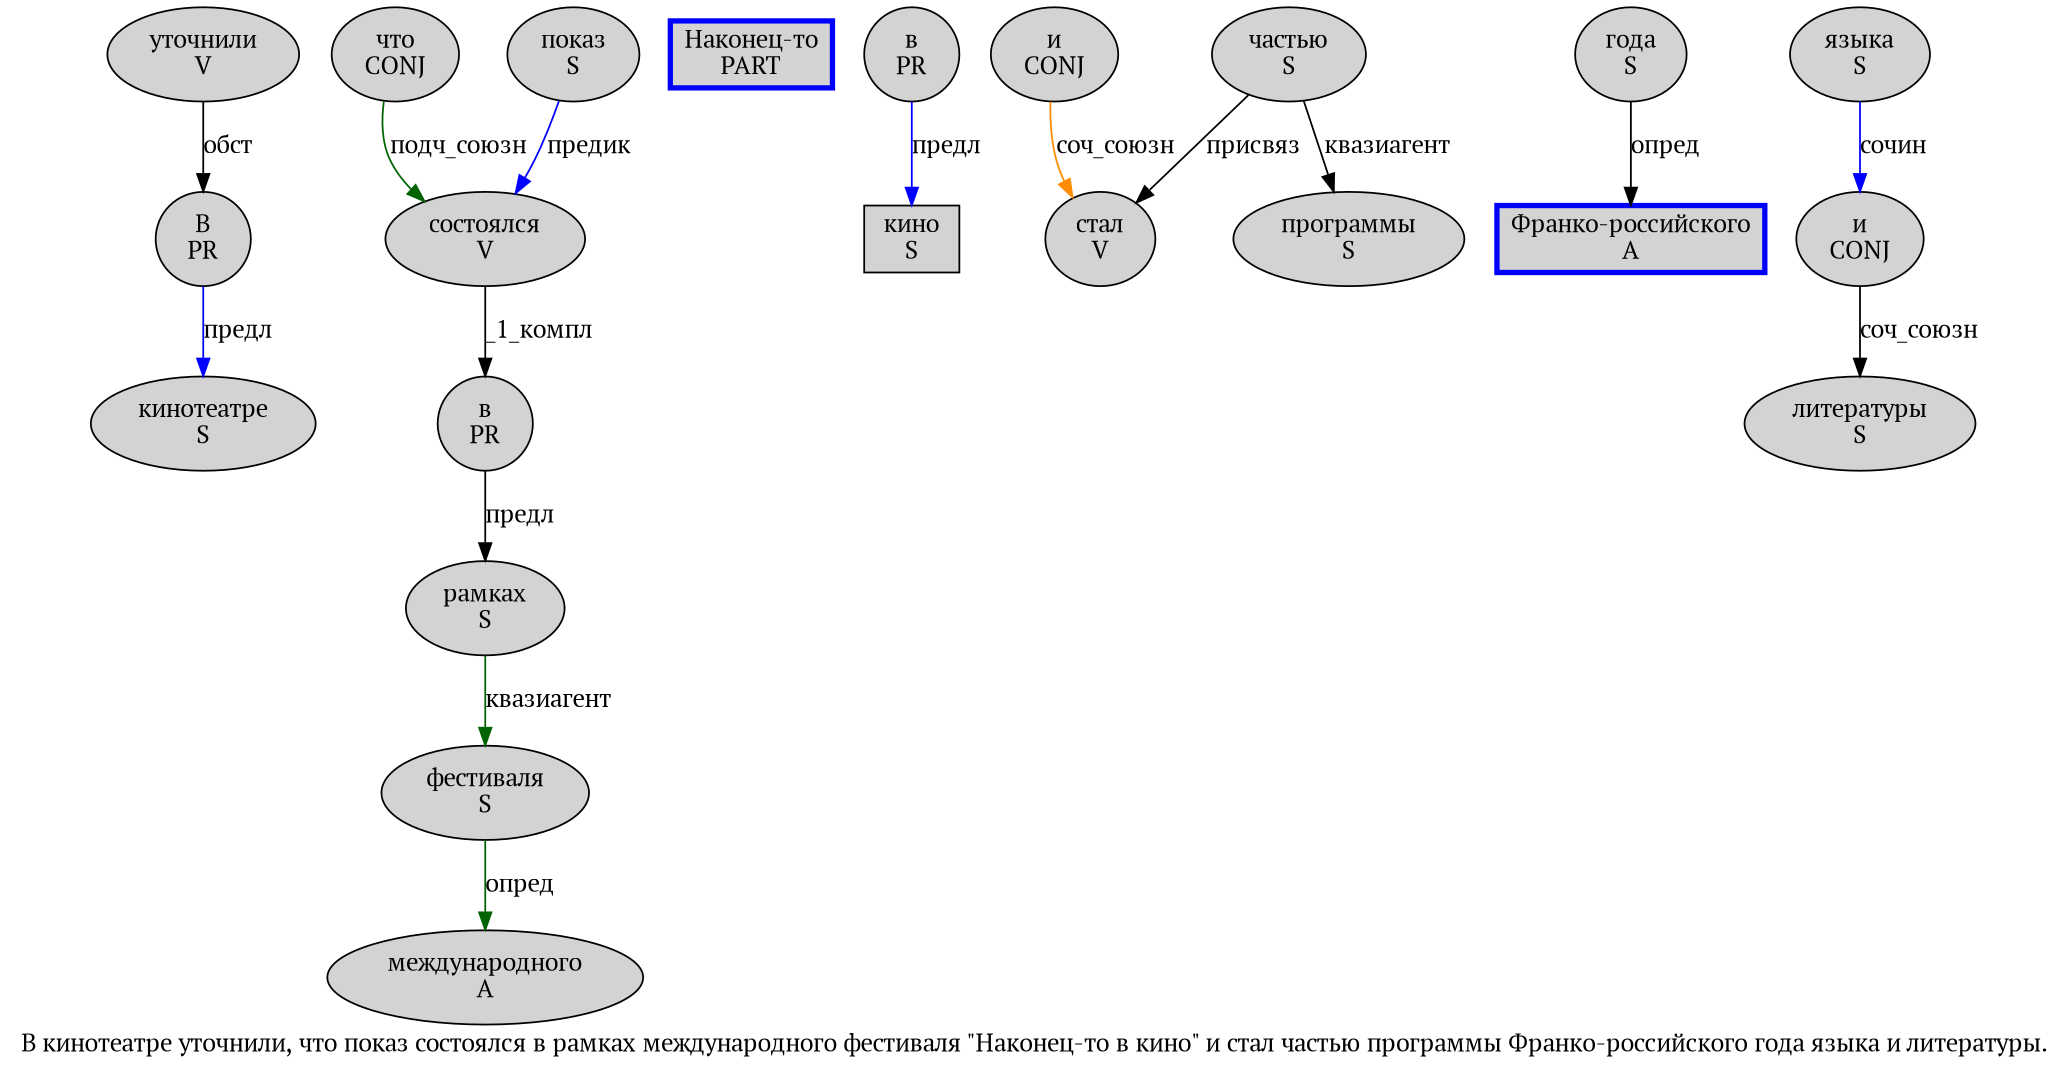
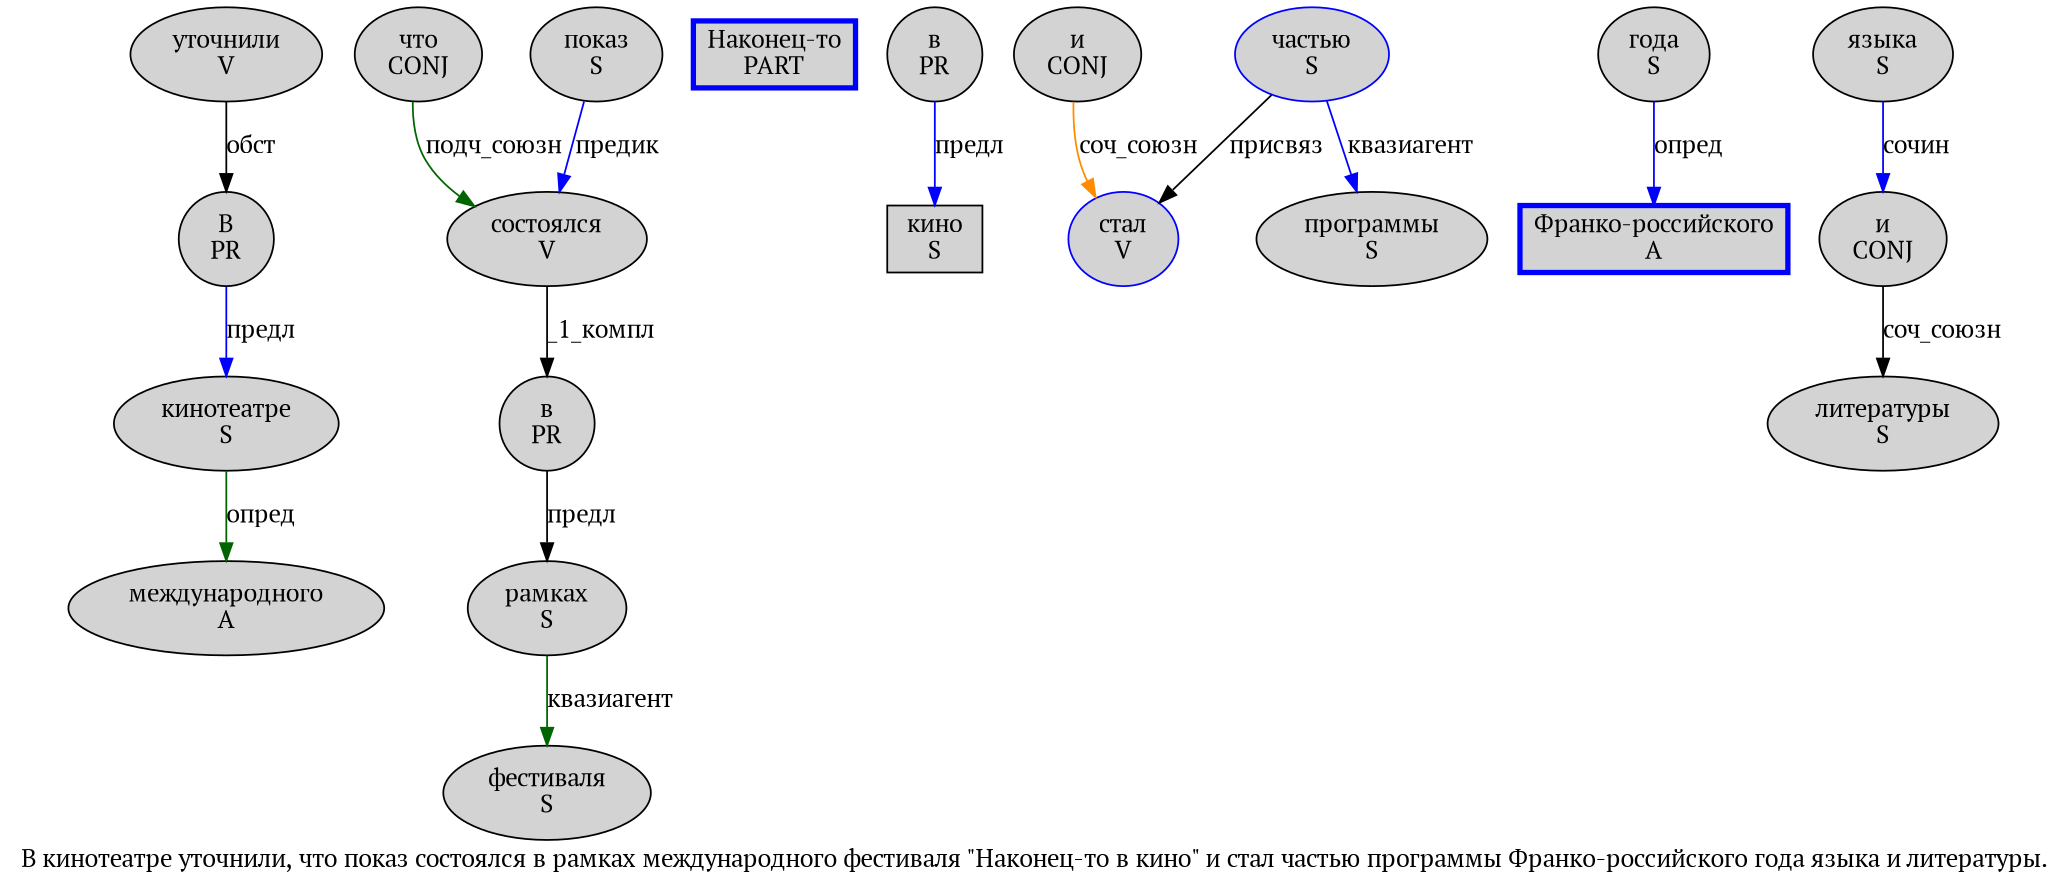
node "частью S": color black -> blue
edge "частью S" -> "программы S": color black -> blue
edge "года S" -> "Франко-российского A": color black -> blue
node "стал V": color black -> blue
edge "фестиваля S" -> "международного A": now "кинотеатре S" -> "международного A"
